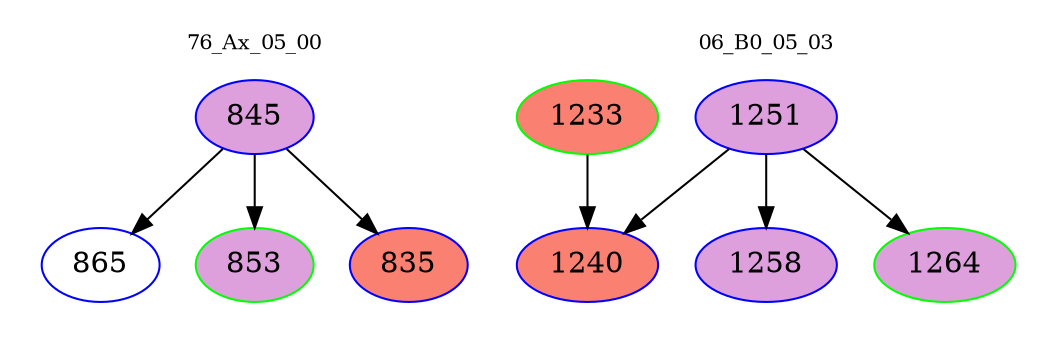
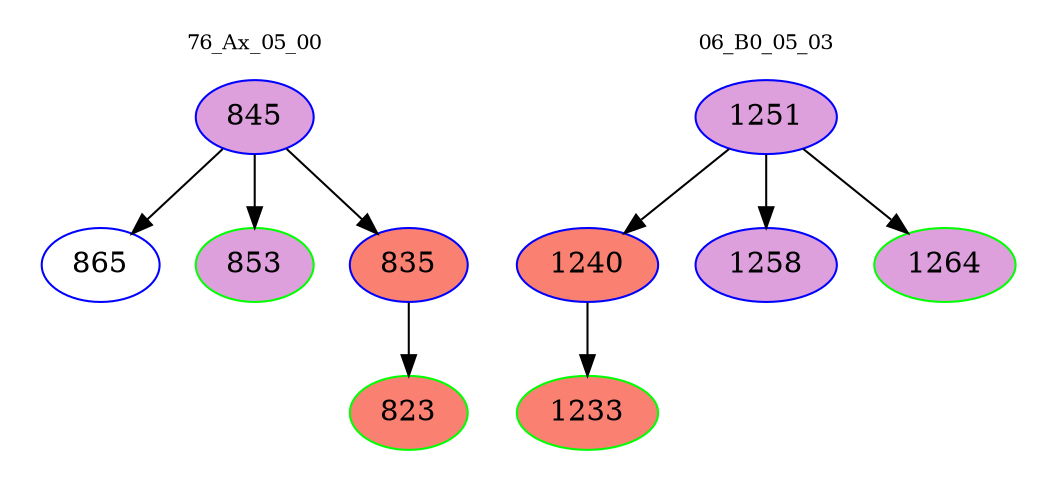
edge "1233" -> "1240": reversed
node "823": added
